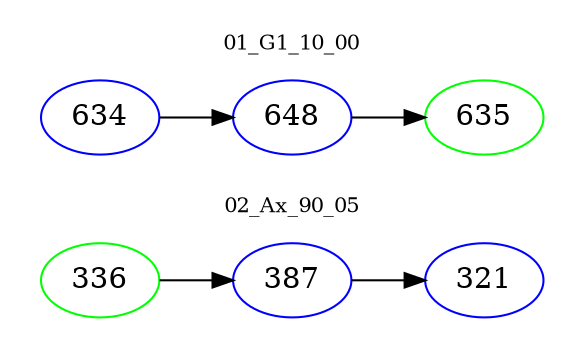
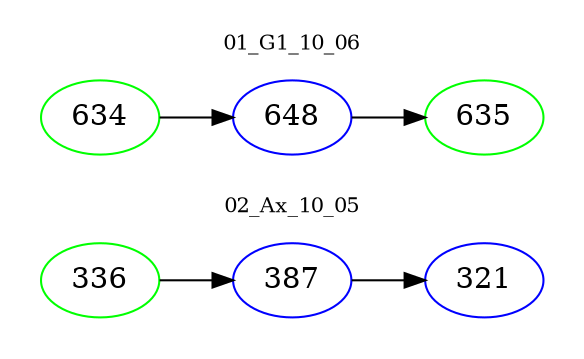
cluster "01_G1_10_00": label "01_G1_10_00" -> "01_G1_10_06"
node "634": color blue -> green
cluster "02_Ax_90_05": label "02_Ax_90_05" -> "02_Ax_10_05"
